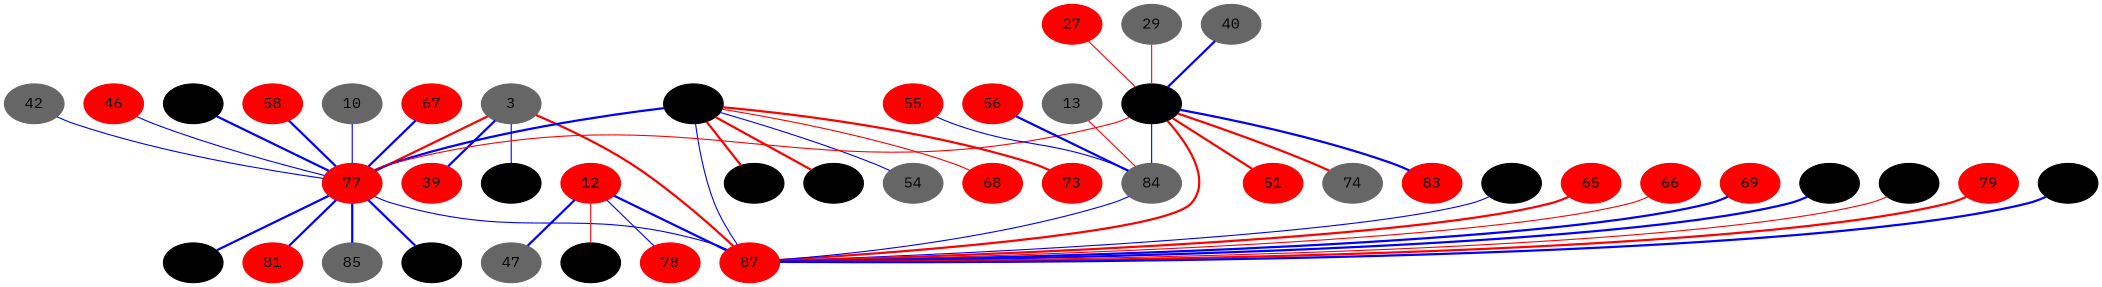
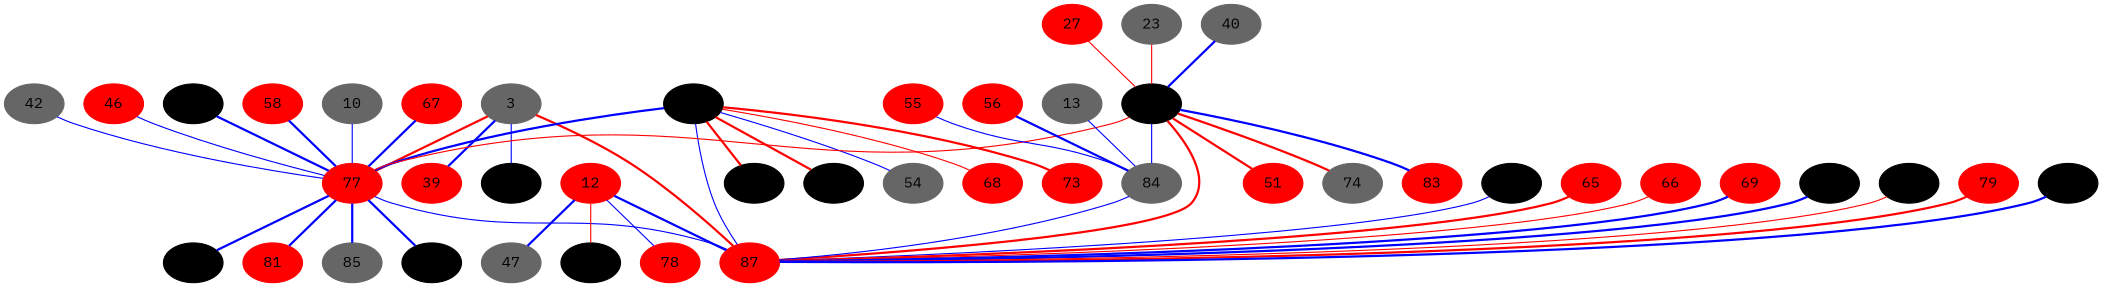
node "29": label "29" -> "23"
edge "13" -- "84": color red -> blue
